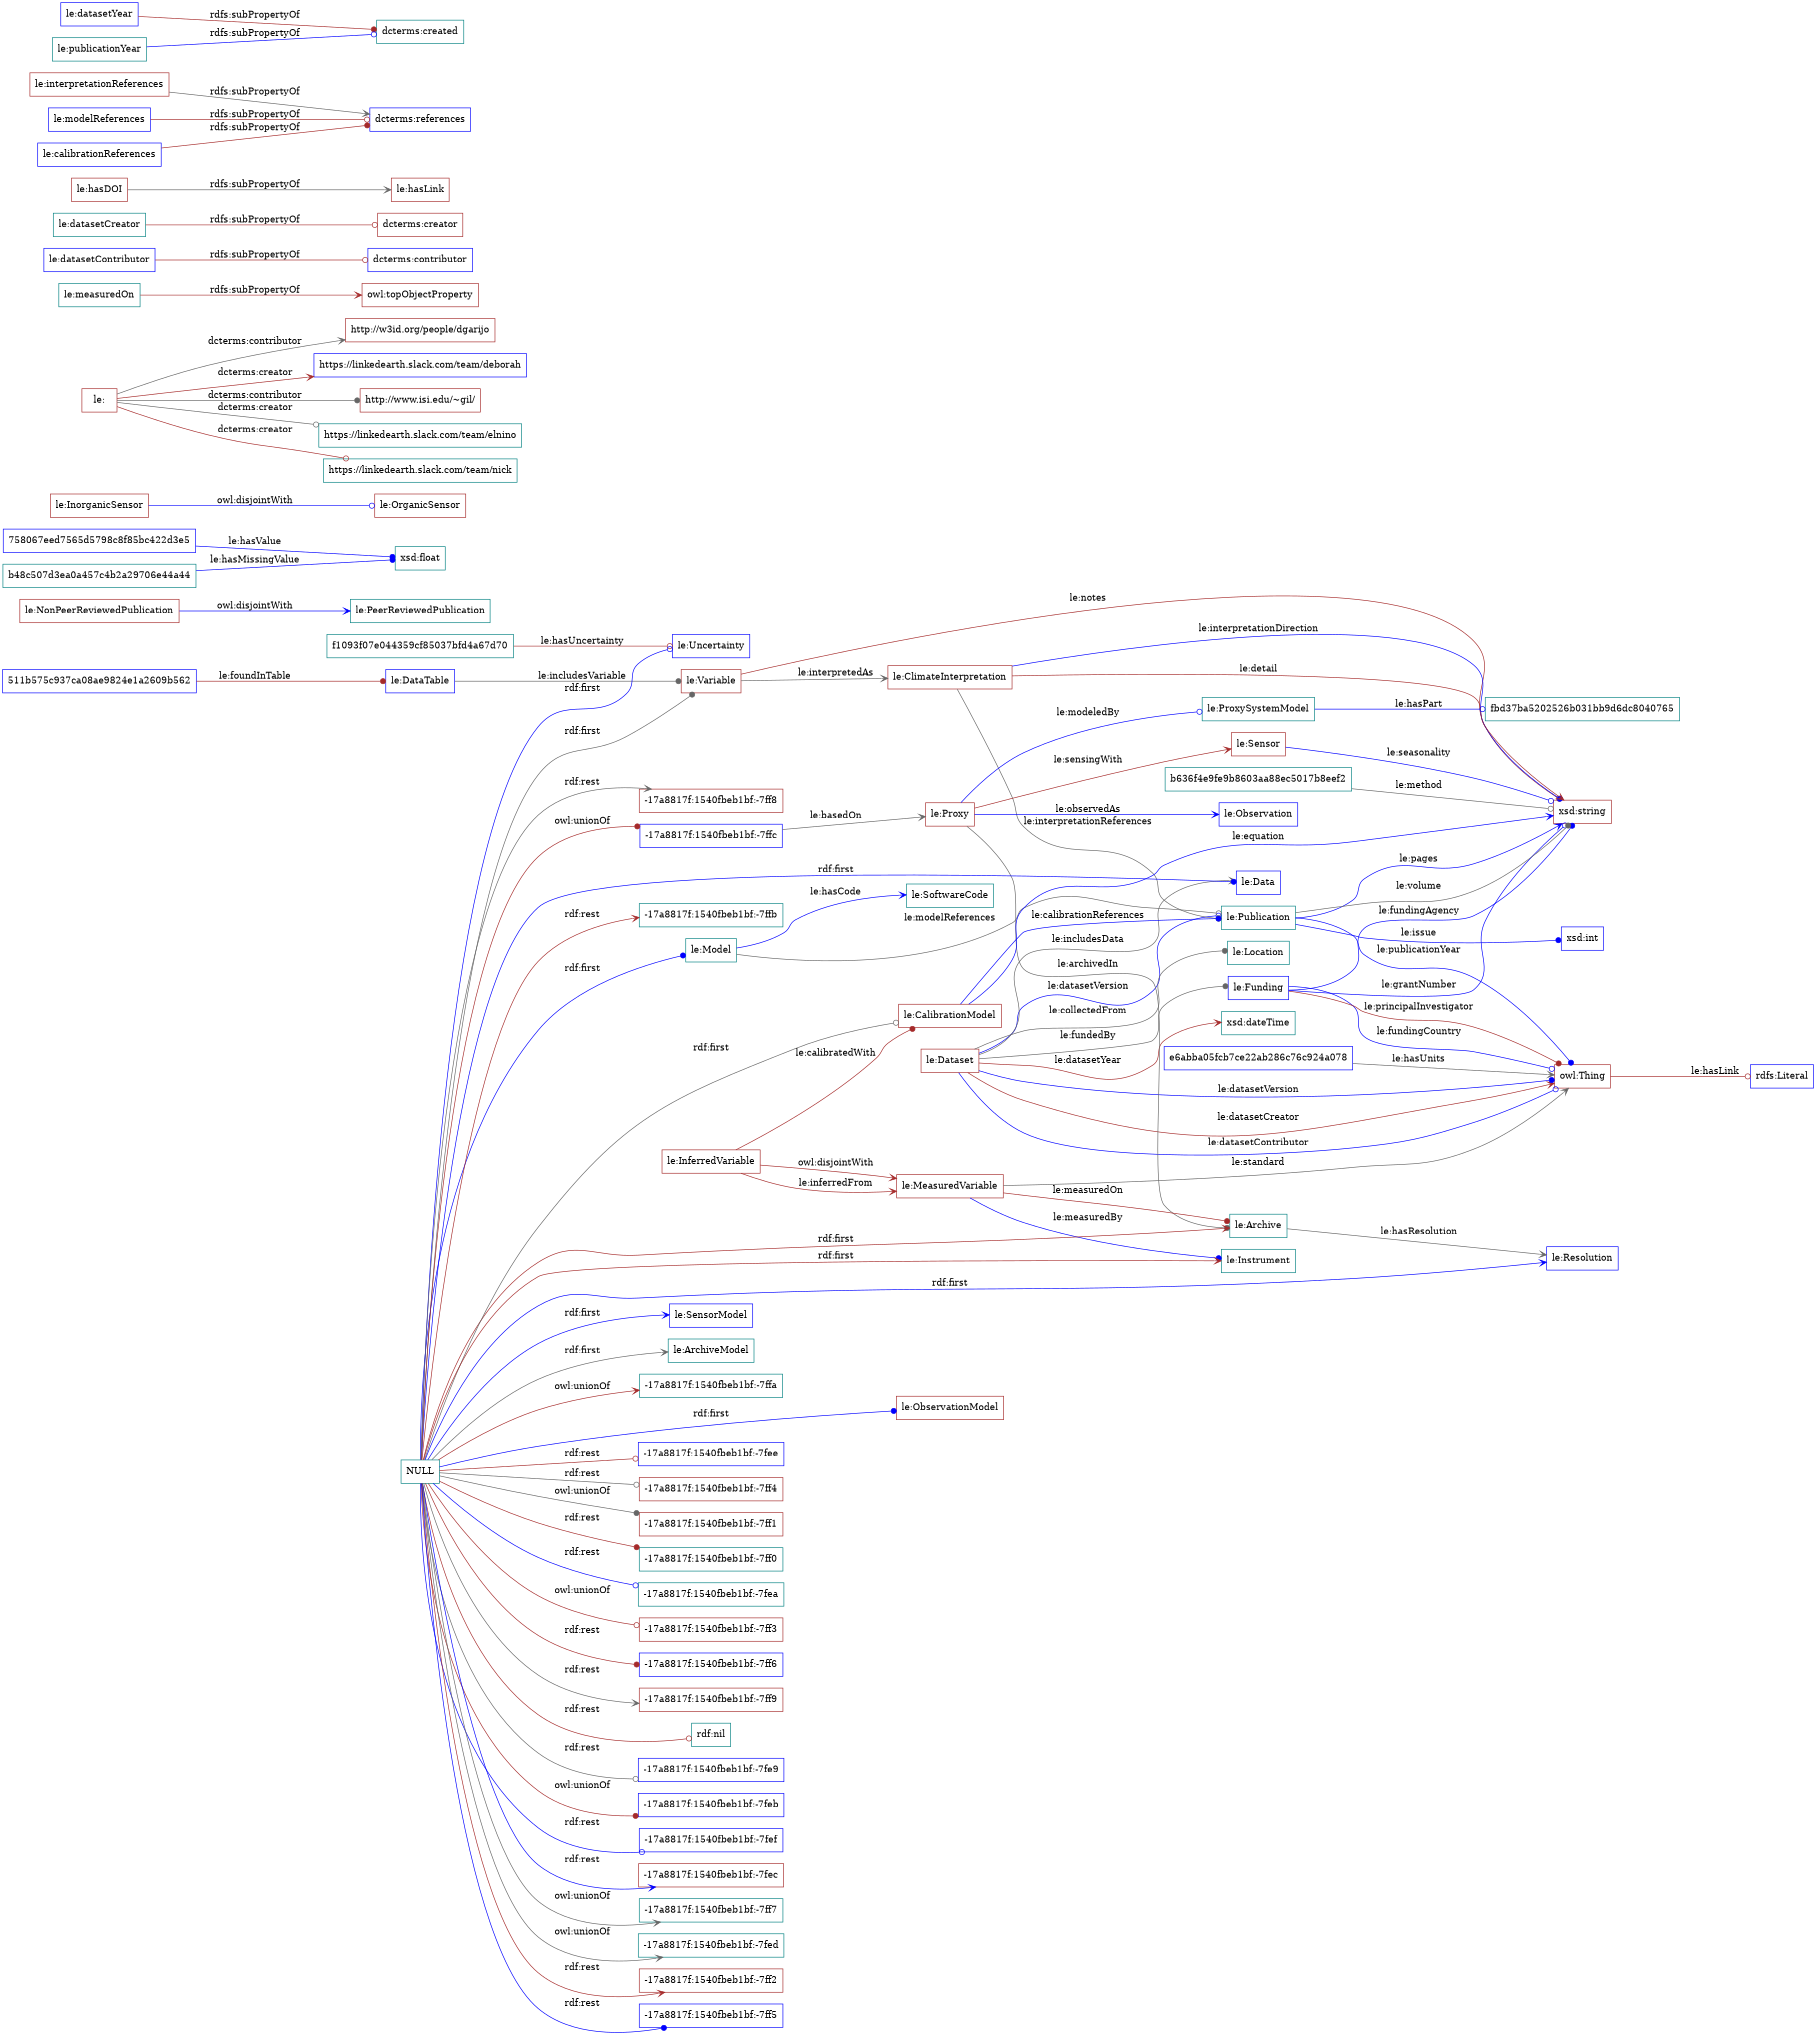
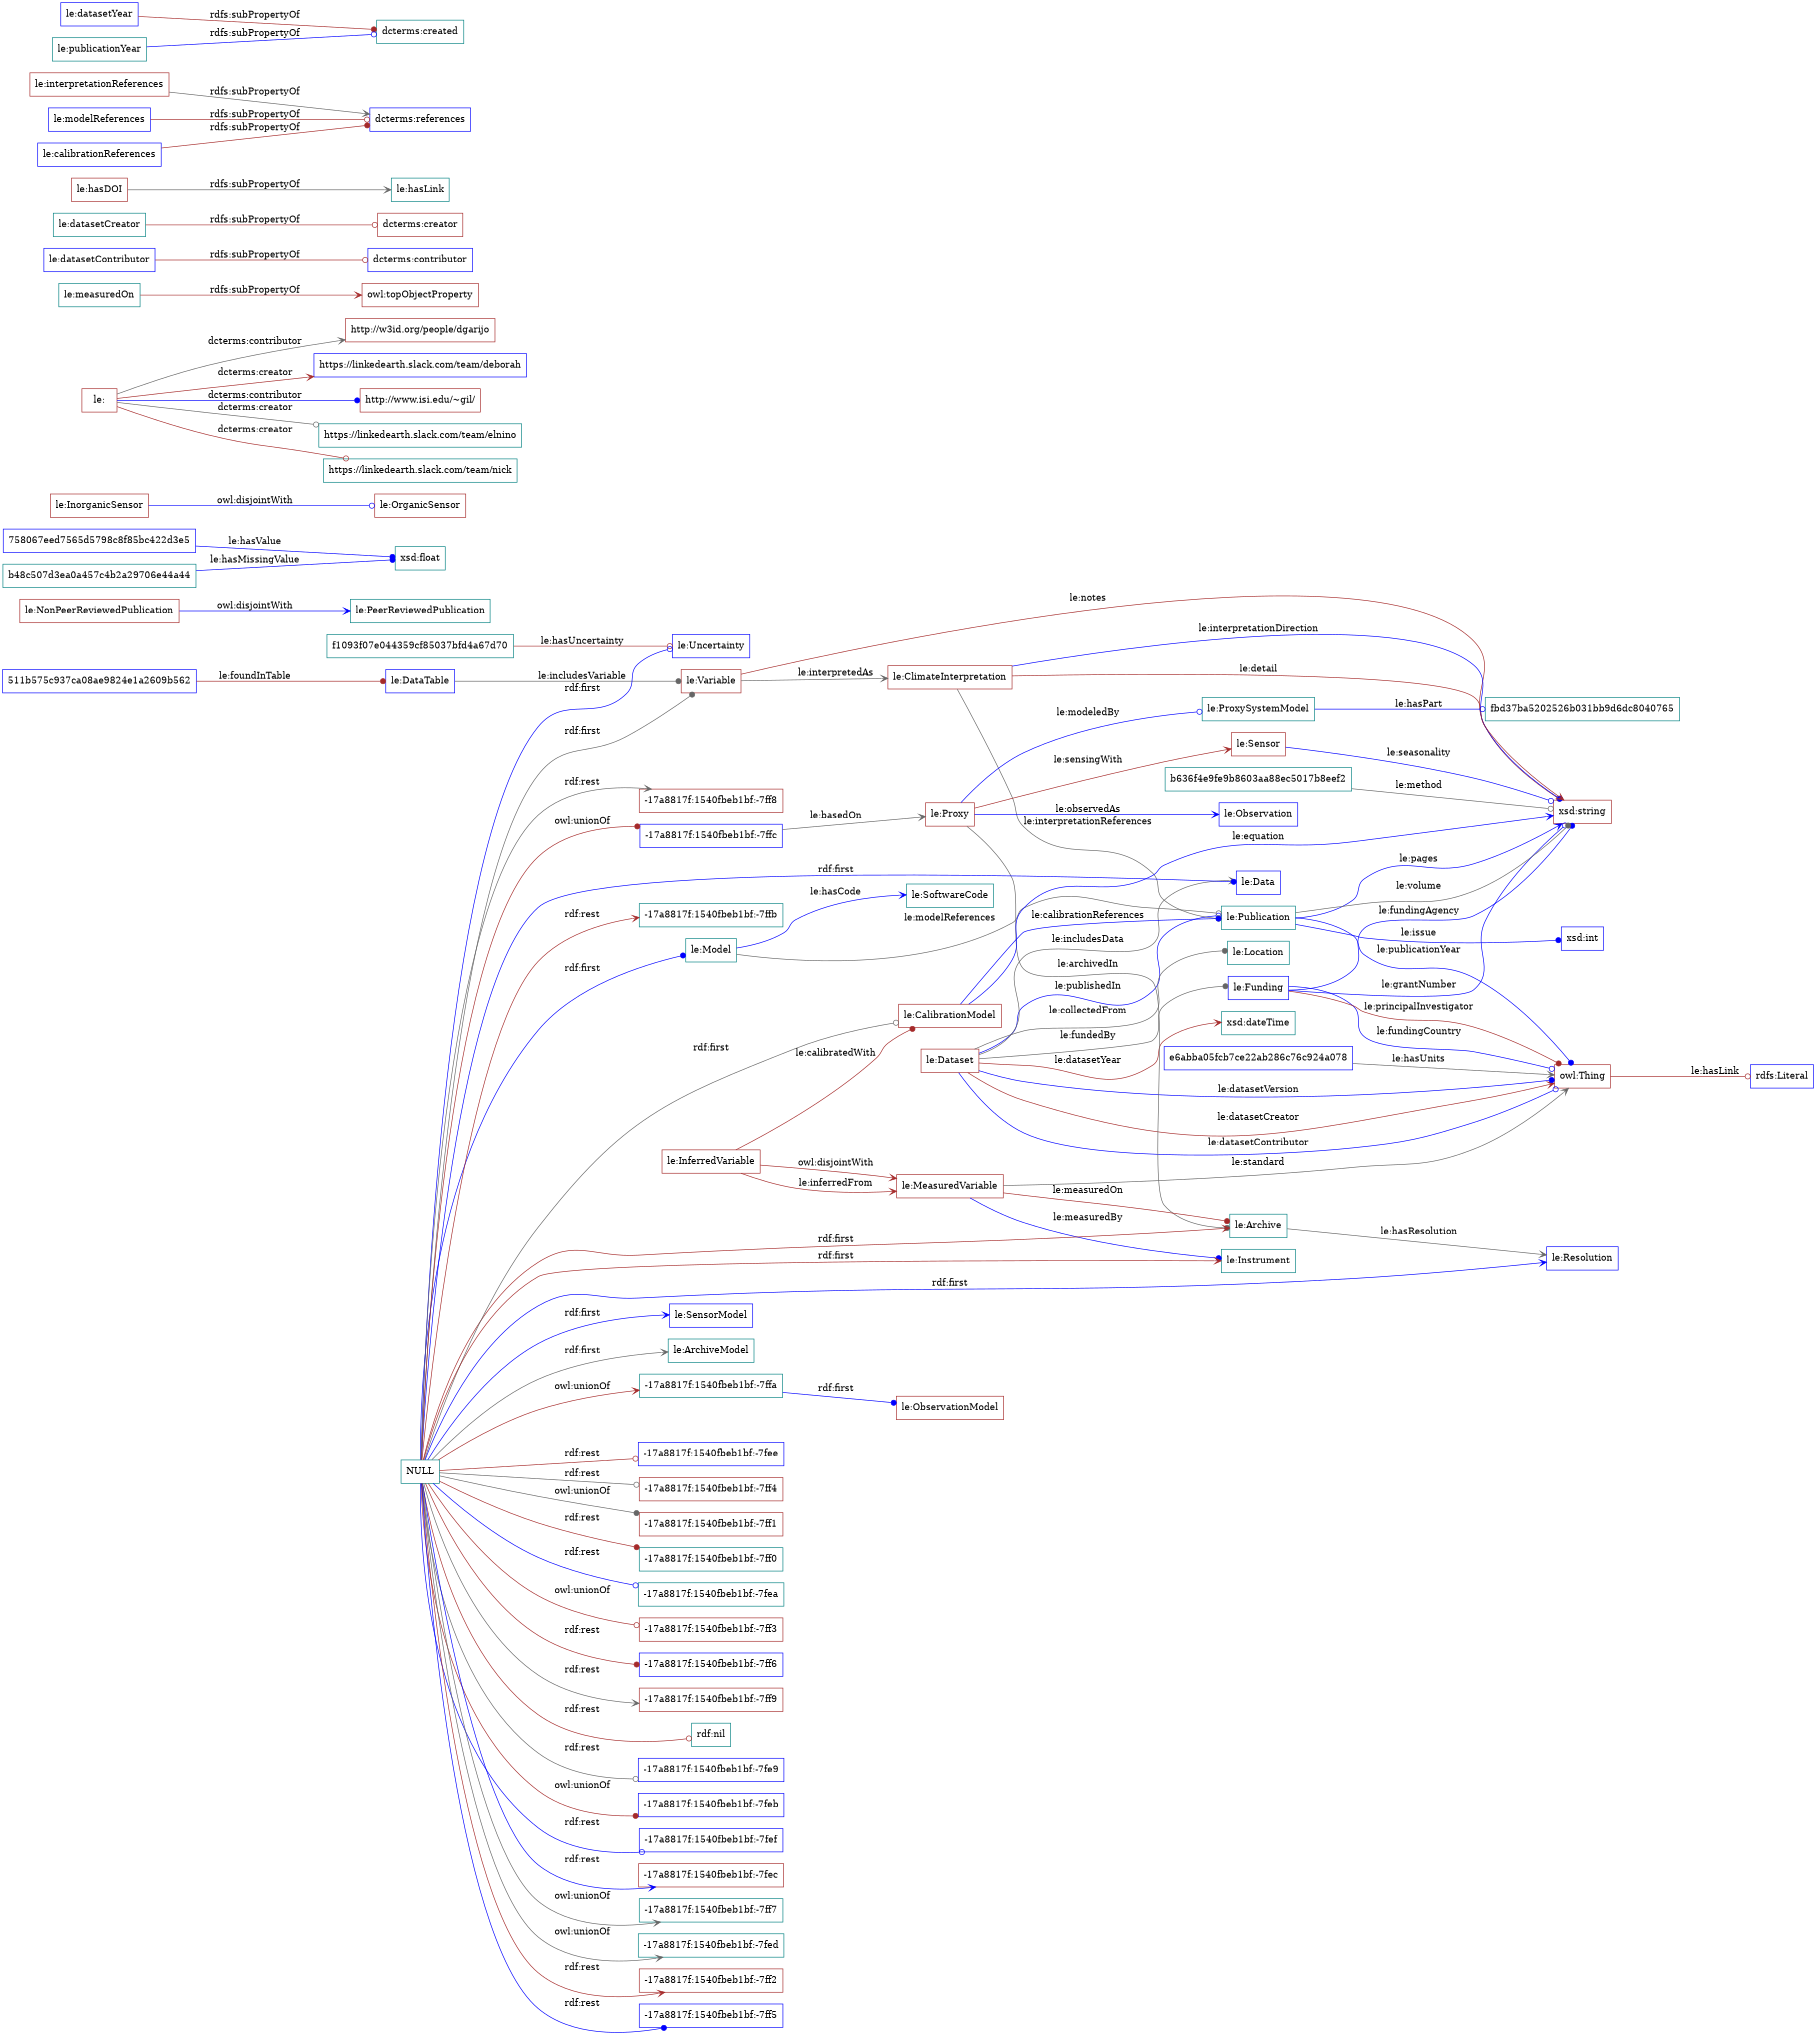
node "le:hasLink": color brown -> teal
edge "le:" -> "http://www.isi.edu/~gil/": color gray40 -> blue
edge "le:Dataset" -> "le:Publication": label "le:datasetVersion" -> "le:publishedIn"
edge "NULL" -> "le:ObservationModel": now "-17a8817f:1540fbeb1bf:-7ffa" -> "le:ObservationModel"
